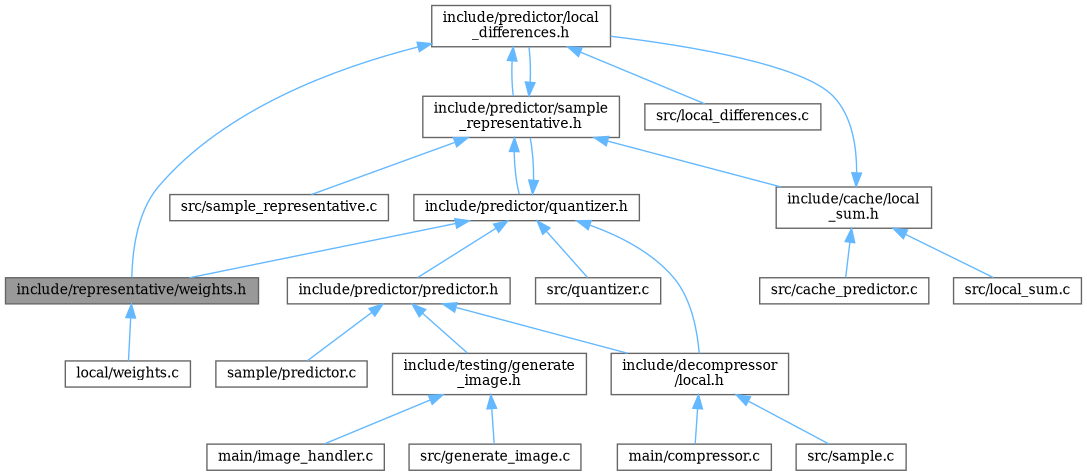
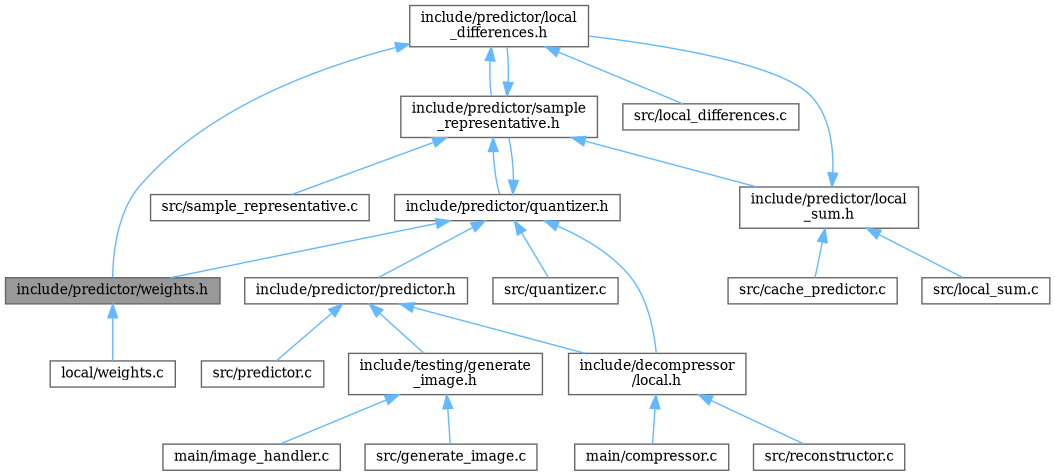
node "include/cache/local _sum.h": label "include/cache/local _sum.h" -> "include/predictor/local _sum.h"
node "include/representative/weights.h": label "include/representative/weights.h" -> "include/predictor/weights.h"
node "sample/predictor.c": label "sample/predictor.c" -> "src/predictor.c"
node "src/sample.c": label "src/sample.c" -> "src/reconstructor.c"
